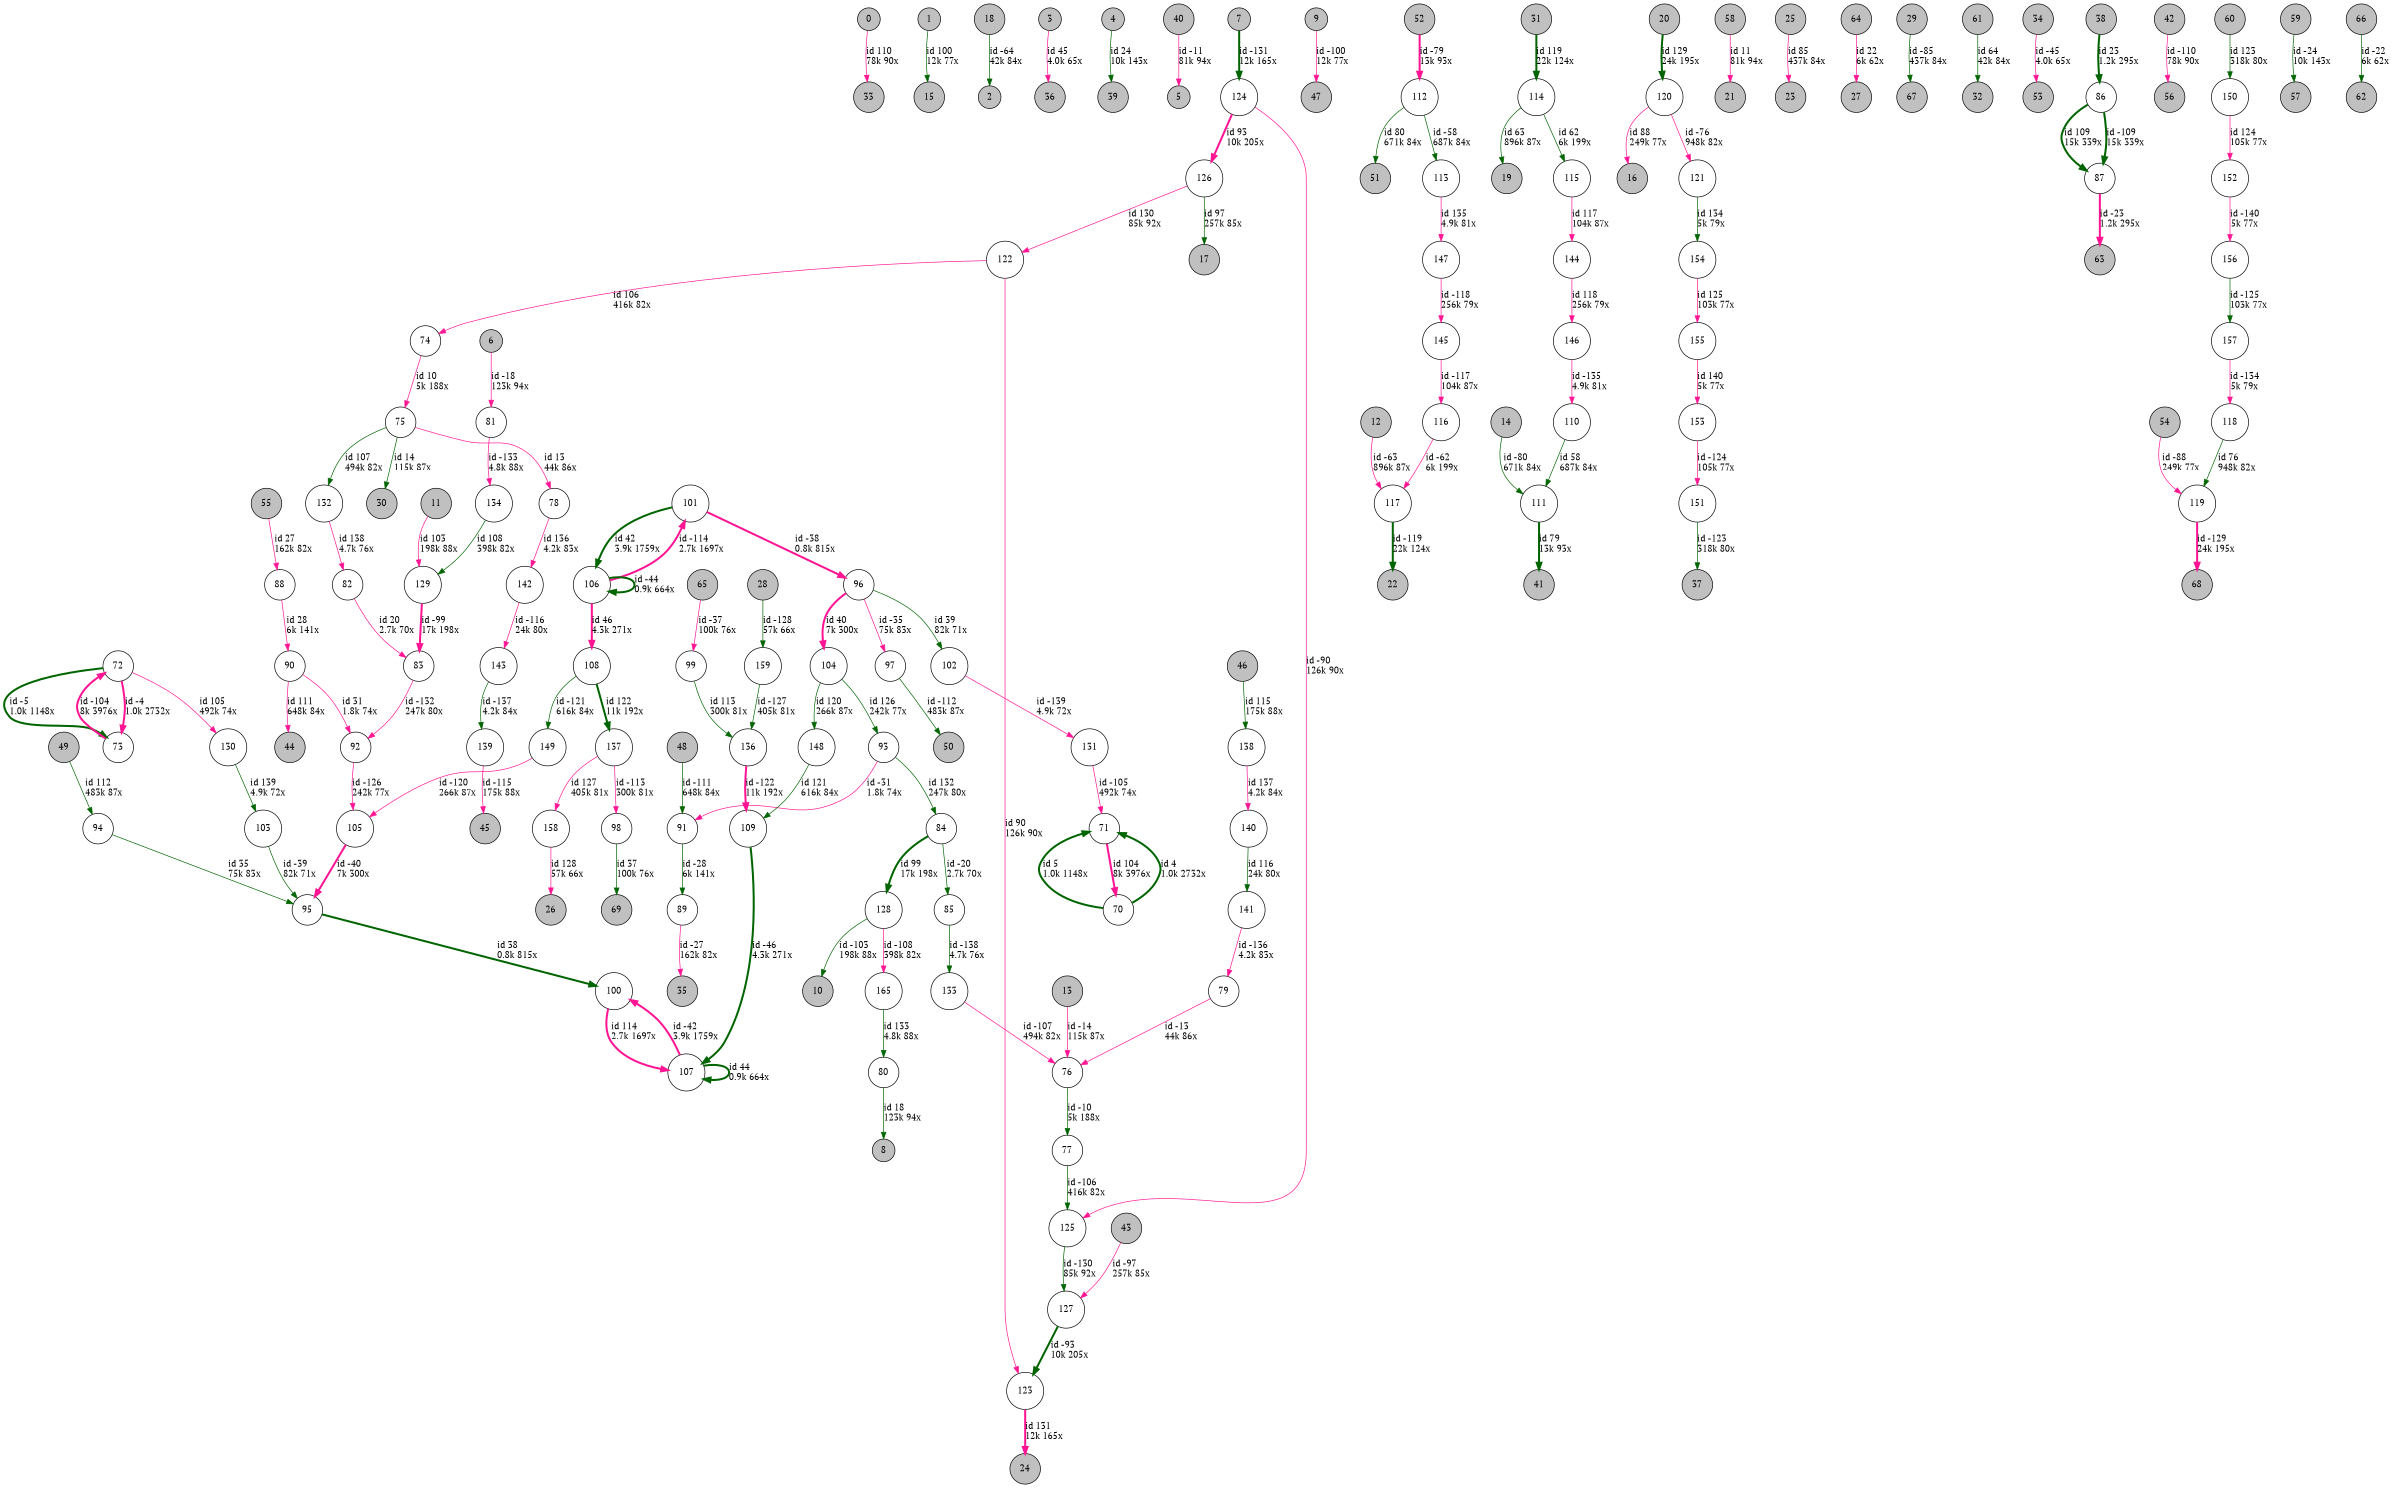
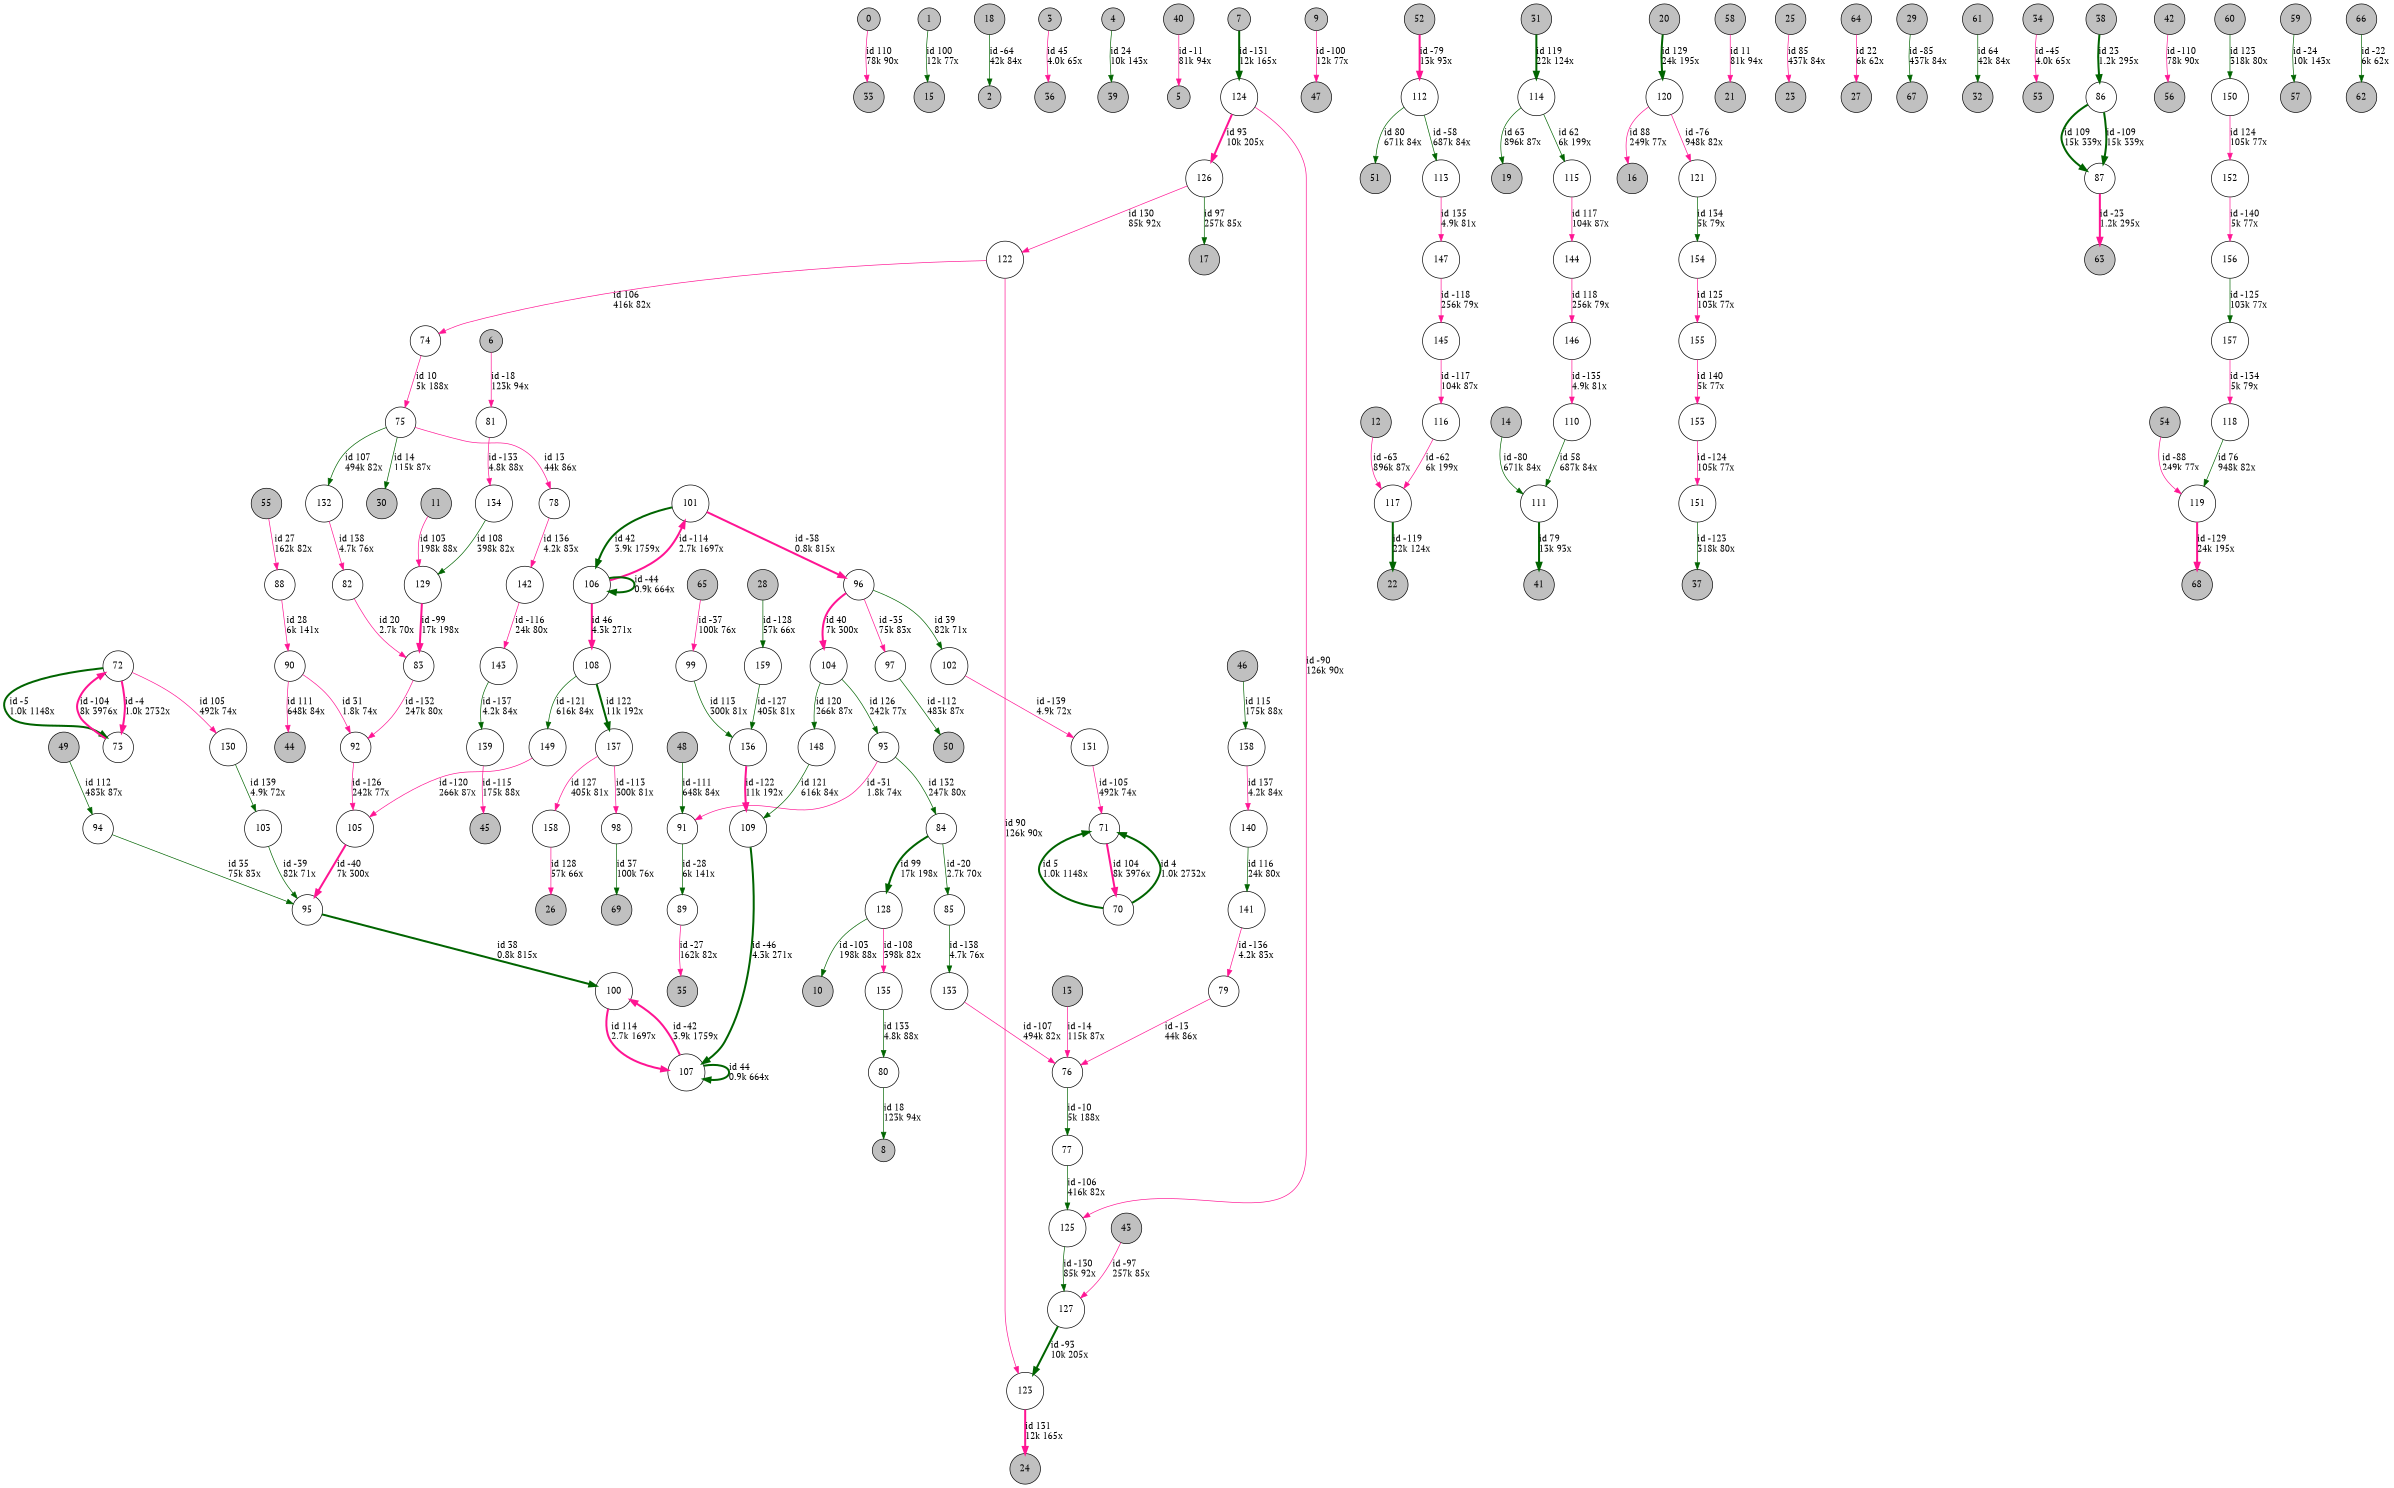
node "165": label "165" -> "135"
